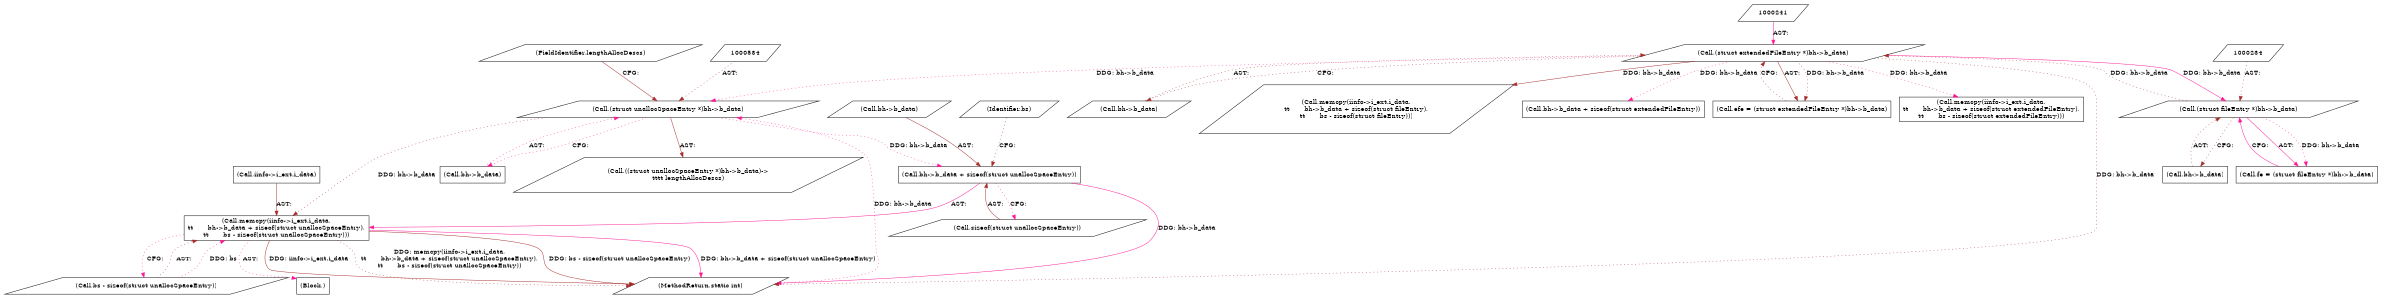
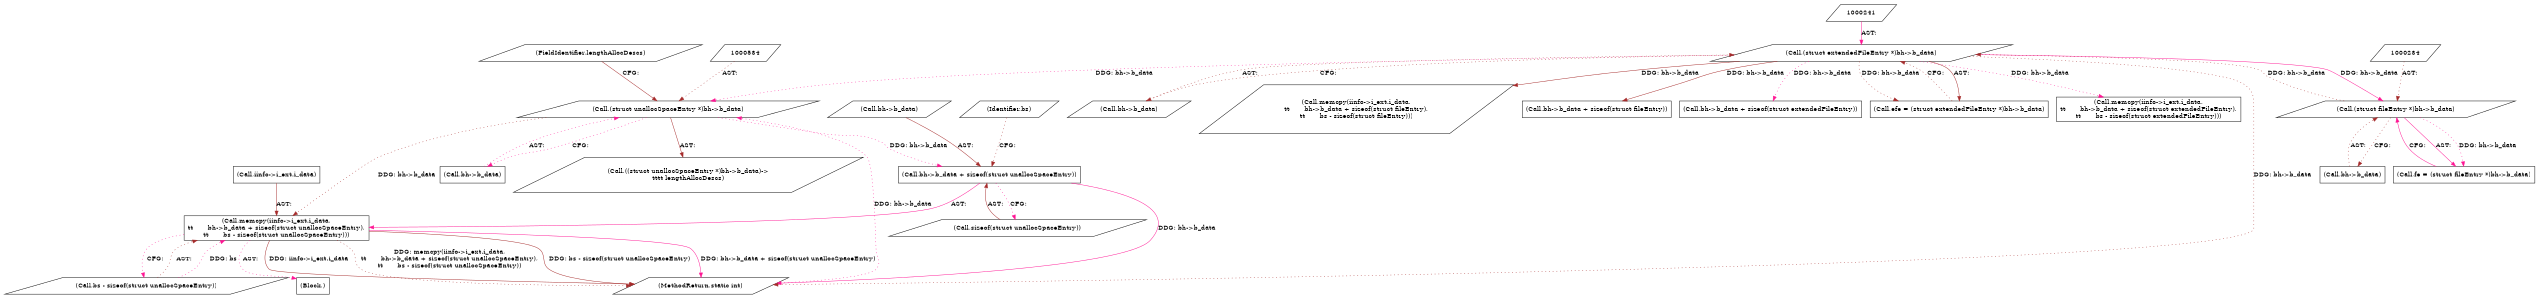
node "(Call,bh->b_data + sizeof(struct fileEntry))": added
